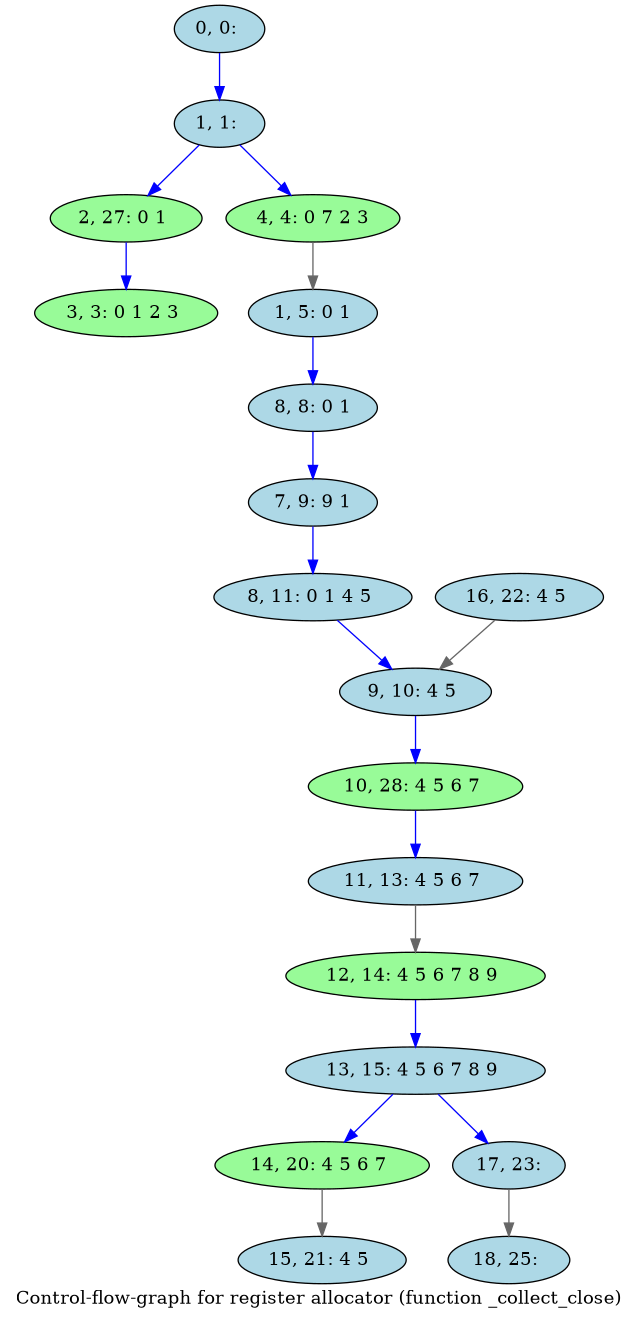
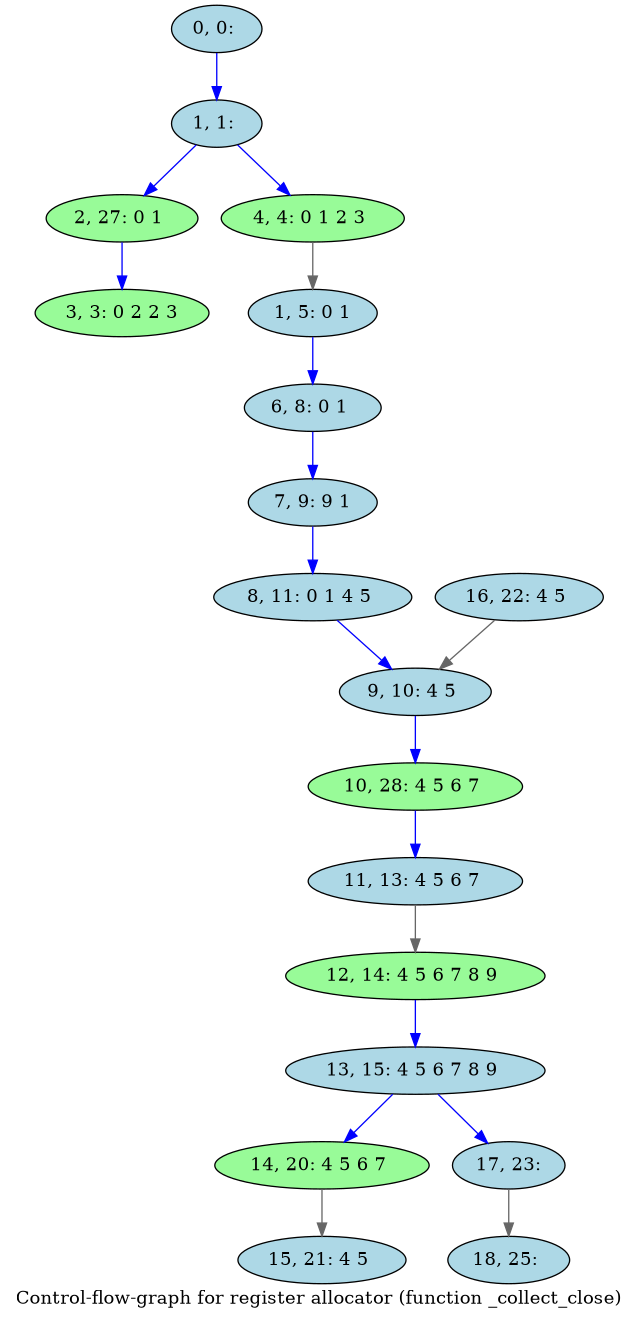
node "4, 4: 0 7 2 3": label "4, 4: 0 7 2 3" -> "4, 4: 0 1 2 3"
node "3, 3: 0 1 2 3": label "3, 3: 0 1 2 3" -> "3, 3: 0 2 2 3"
node "8, 8: 0 1": label "8, 8: 0 1" -> "6, 8: 0 1"
